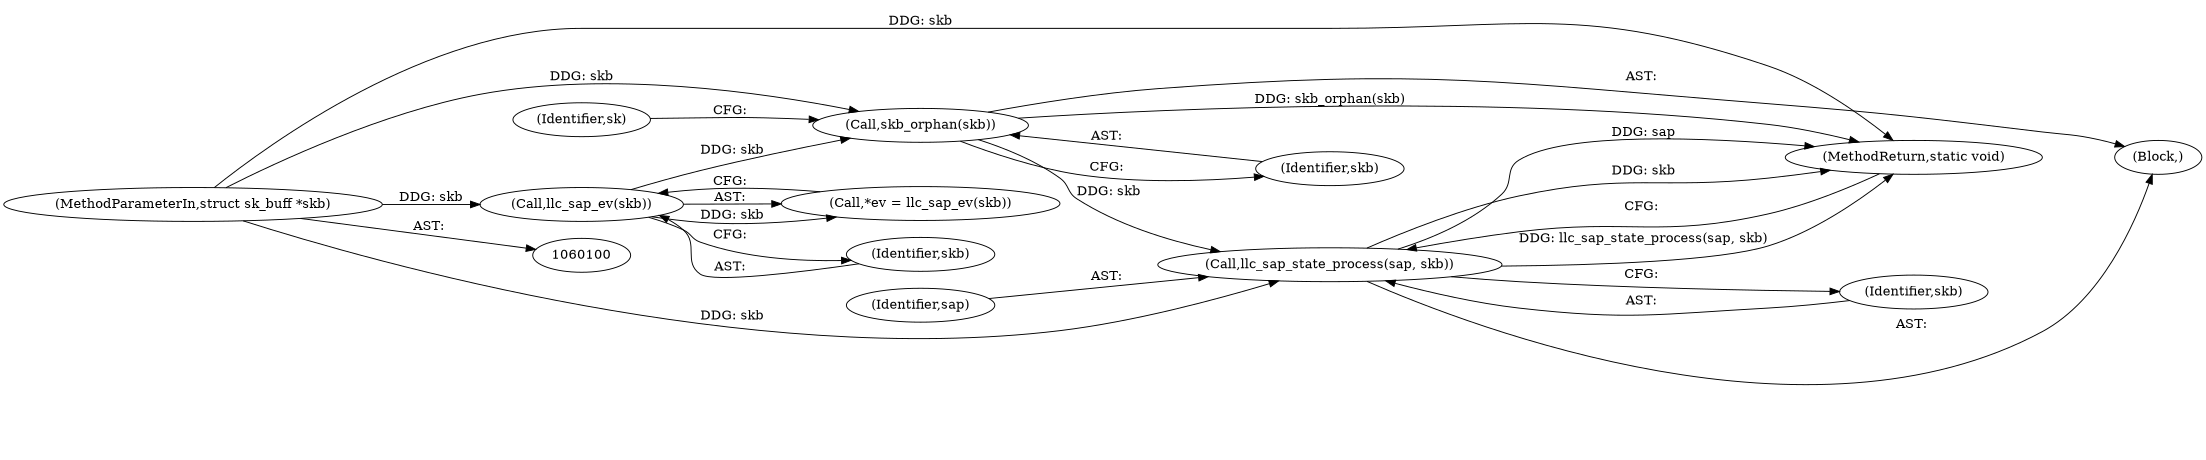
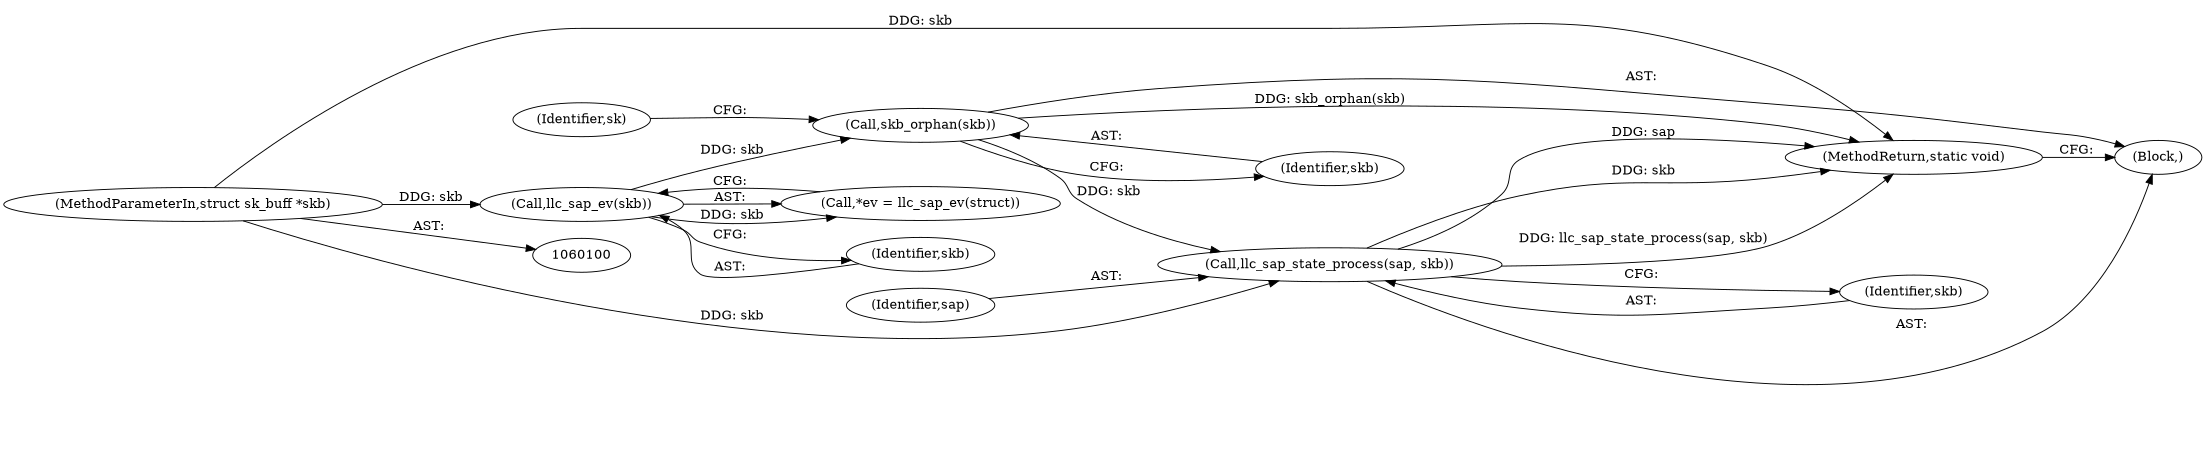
edge "(MethodParameterIn,struct sk_buff *skb)" -> "(Call,skb_orphan(skb))": removed, label "DDG: skb"
node "(Call,*ev = llc_sap_ev(skb))": label "(Call,*ev = llc_sap_ev(skb))" -> "(Call,*ev = llc_sap_ev(struct))"
edge "(MethodReturn,static void)" -> "(Call,llc_sap_state_process(sap, skb))": now "(MethodReturn,static void)" -> "(Block,)"
